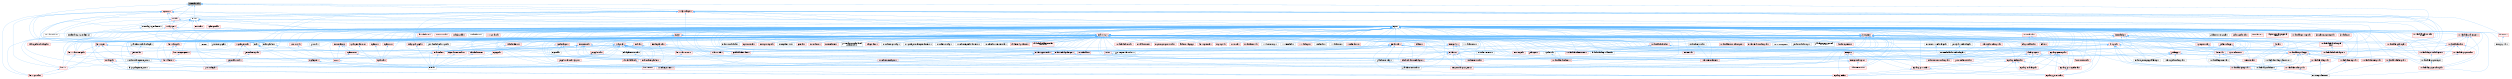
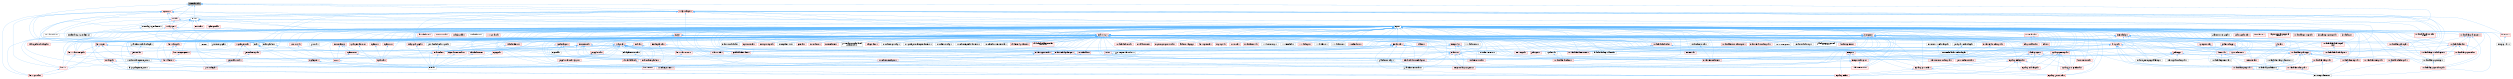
node "DistSegment.h": label "DistSegment.h" -> "VVMVerseEnum.h"
